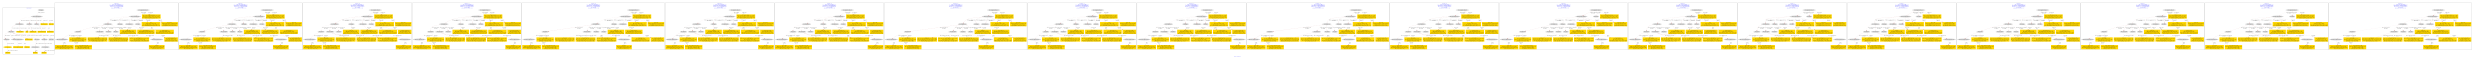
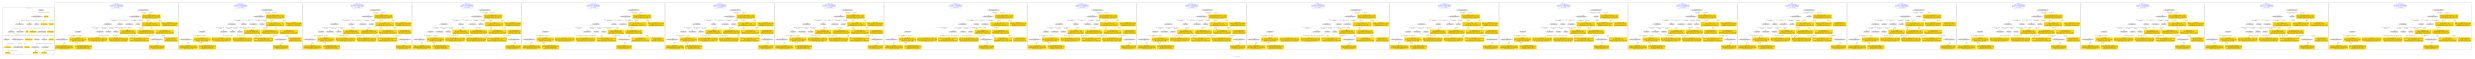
node "Image_URL": added
node "E52_Time-Span1": fillcolor gold -> lightgray
node "Classification_URI": fillcolor gold -> lightgray
node "Artist_URI": fillcolor lightgray -> gold
node "Artist_Appellation_URI": fillcolor gold -> lightgray
